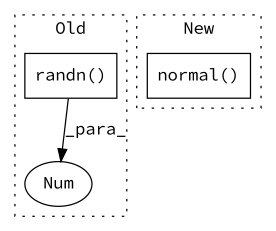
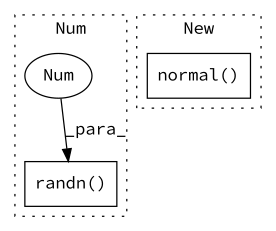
cluster "Old": label "Old" -> "Num"
edge "randn()" -> "Num": reversed
